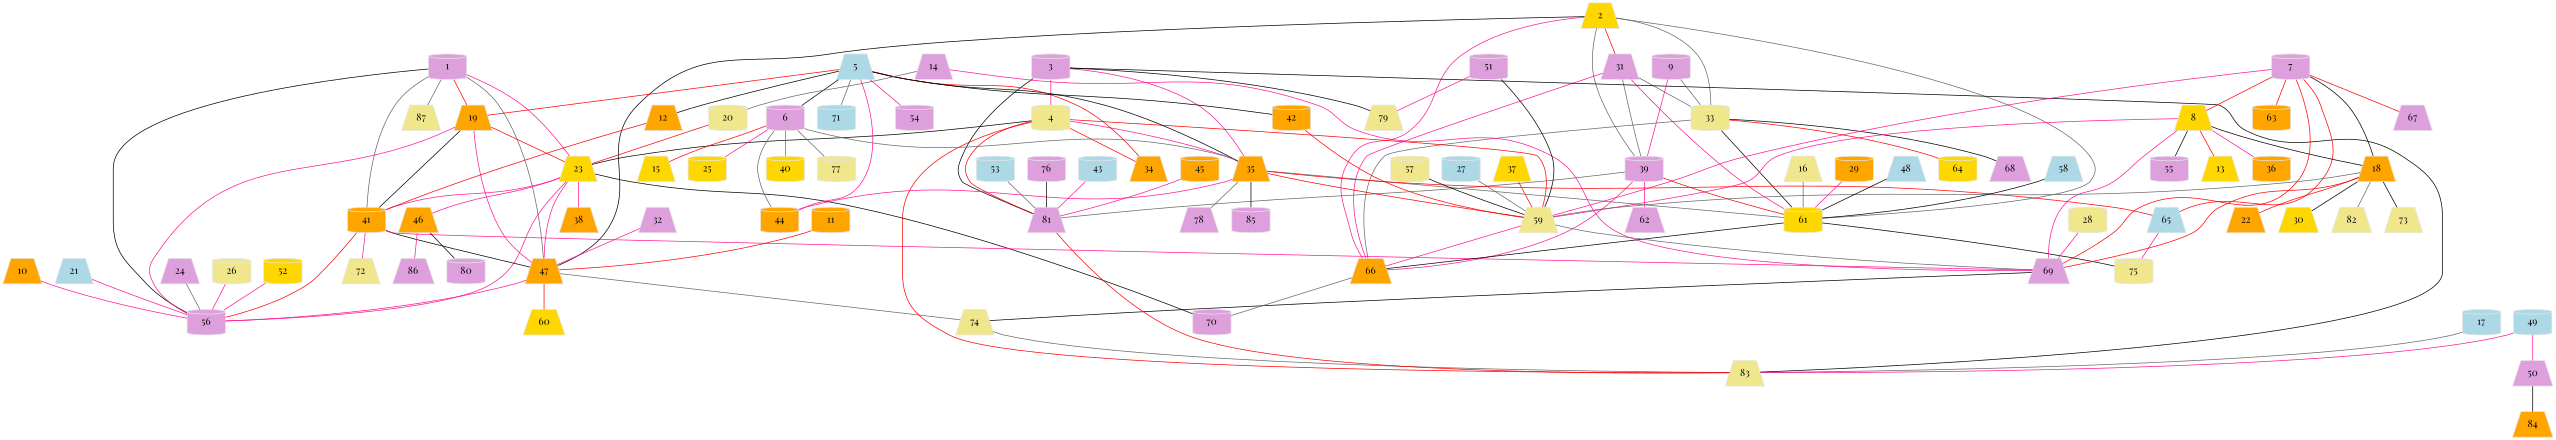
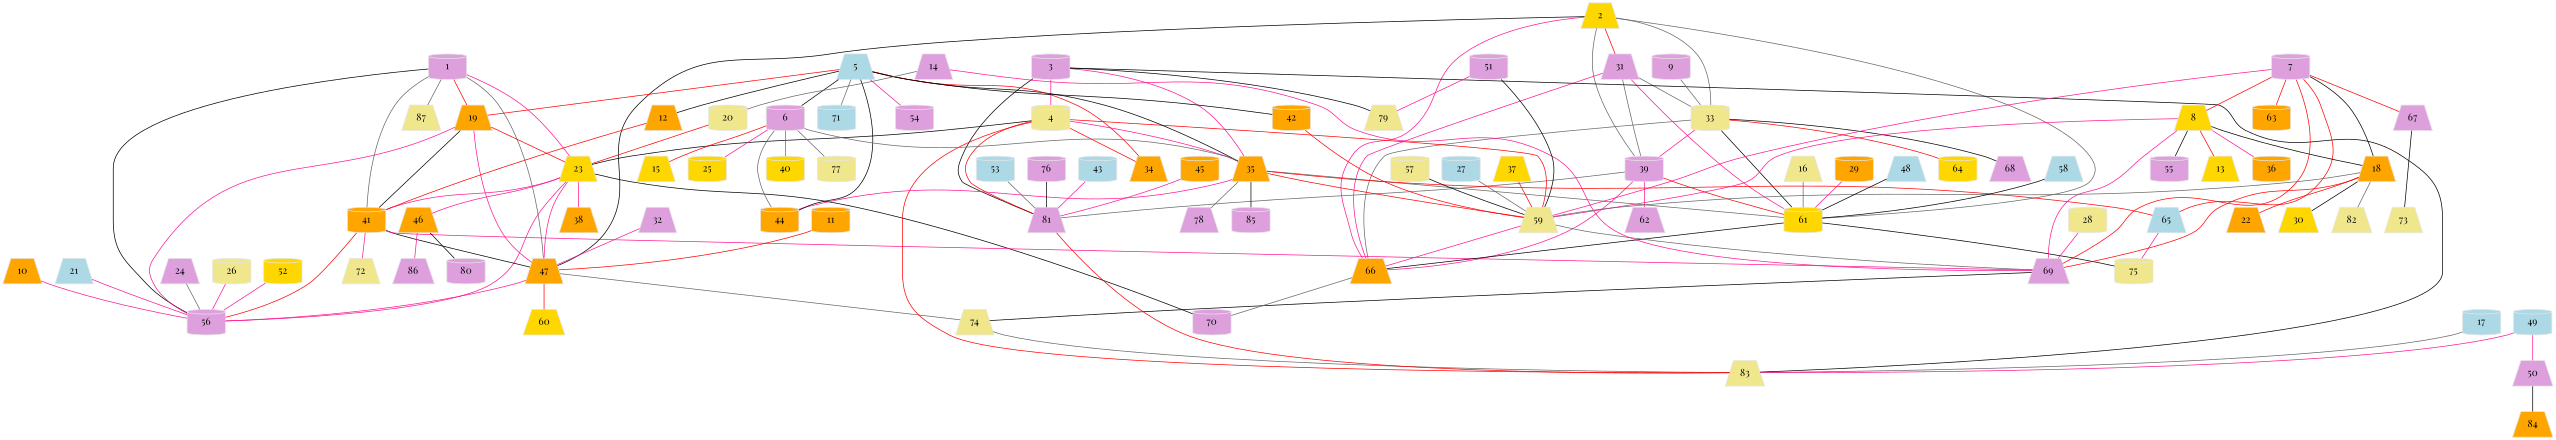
edge "9" -- "39": now "33" -- "39"
edge "5" -- "44": color deeppink -> black
edge "18" -- "73": now "67" -- "73"
